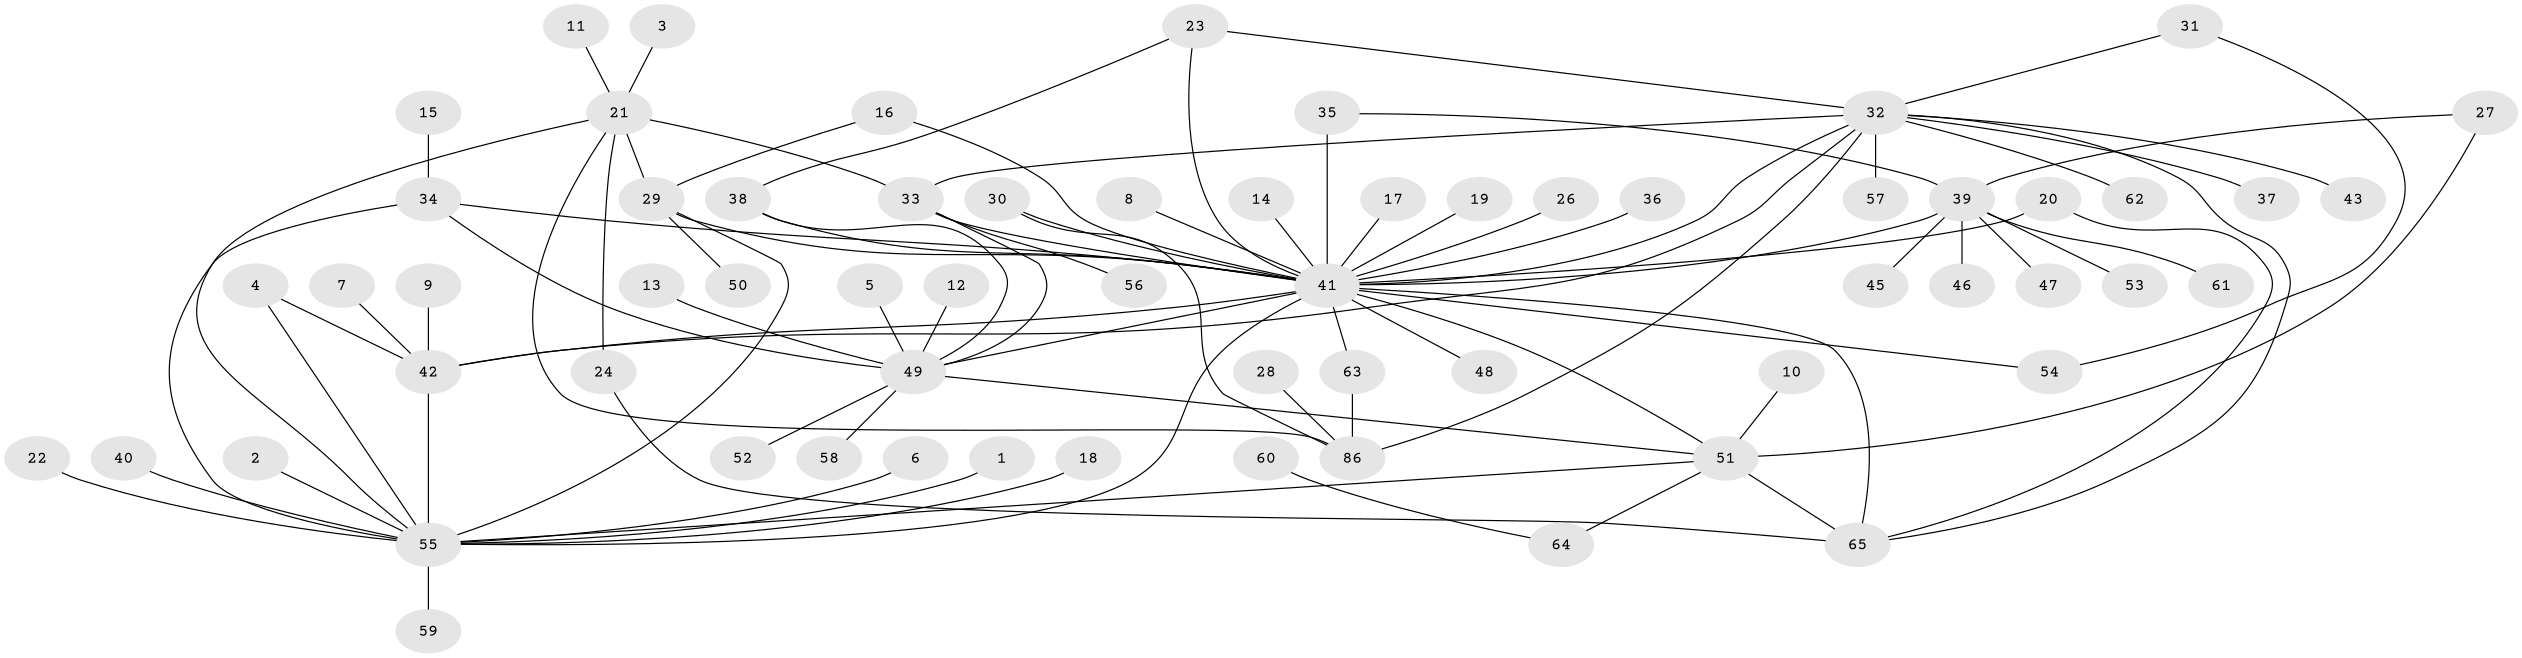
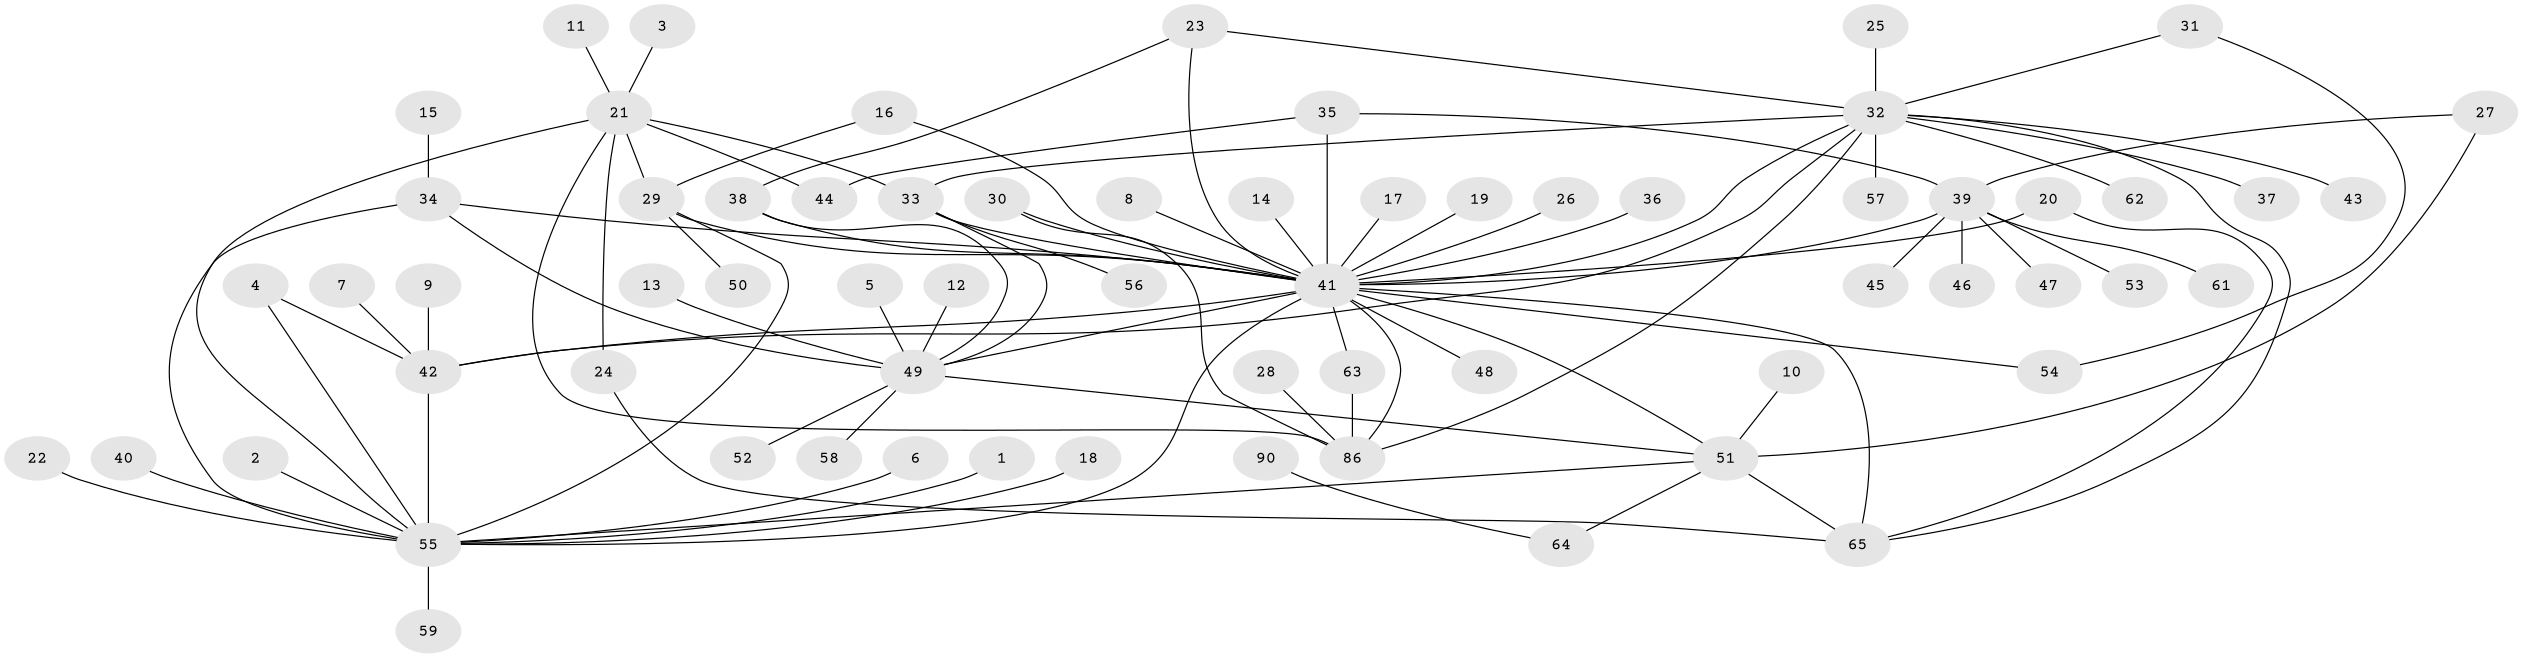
node "25": added
node "44": added
edge "41" -- "86": added
node "60": label "60" -> "90"
